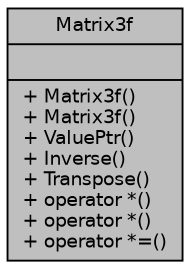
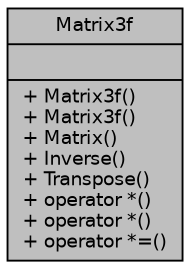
node "Matrix3f": text "+ ValuePtr()" -> "+ Matrix()"
